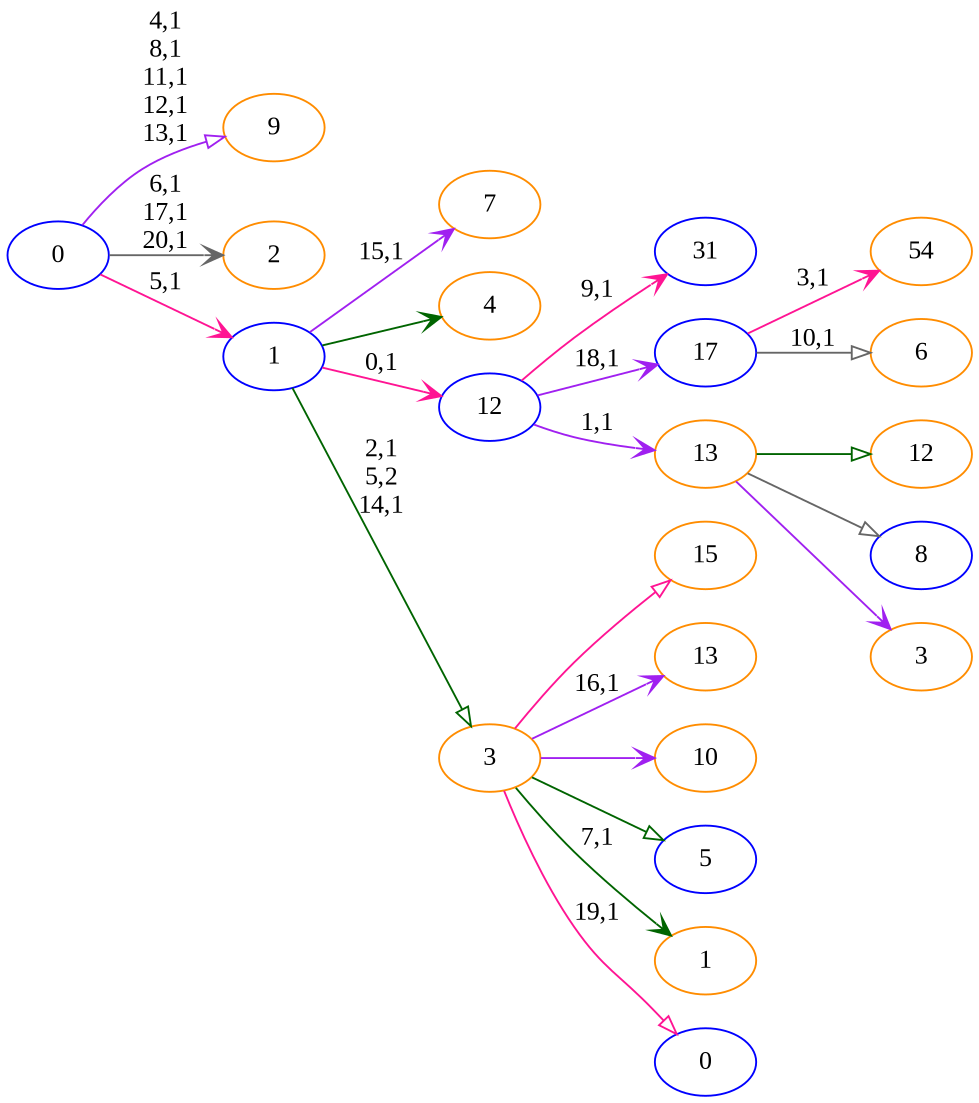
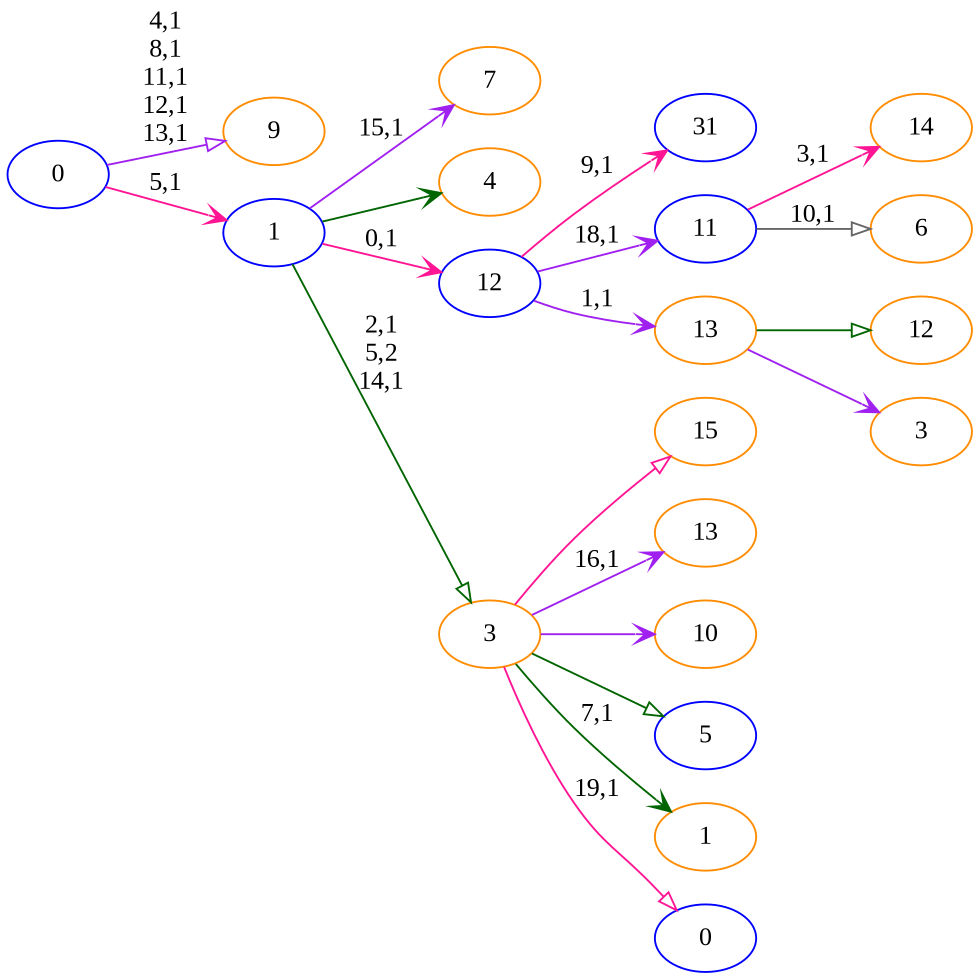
node "54": label "54" -> "14"
node "2": removed
node "17": label "17" -> "11"
node "8": removed
